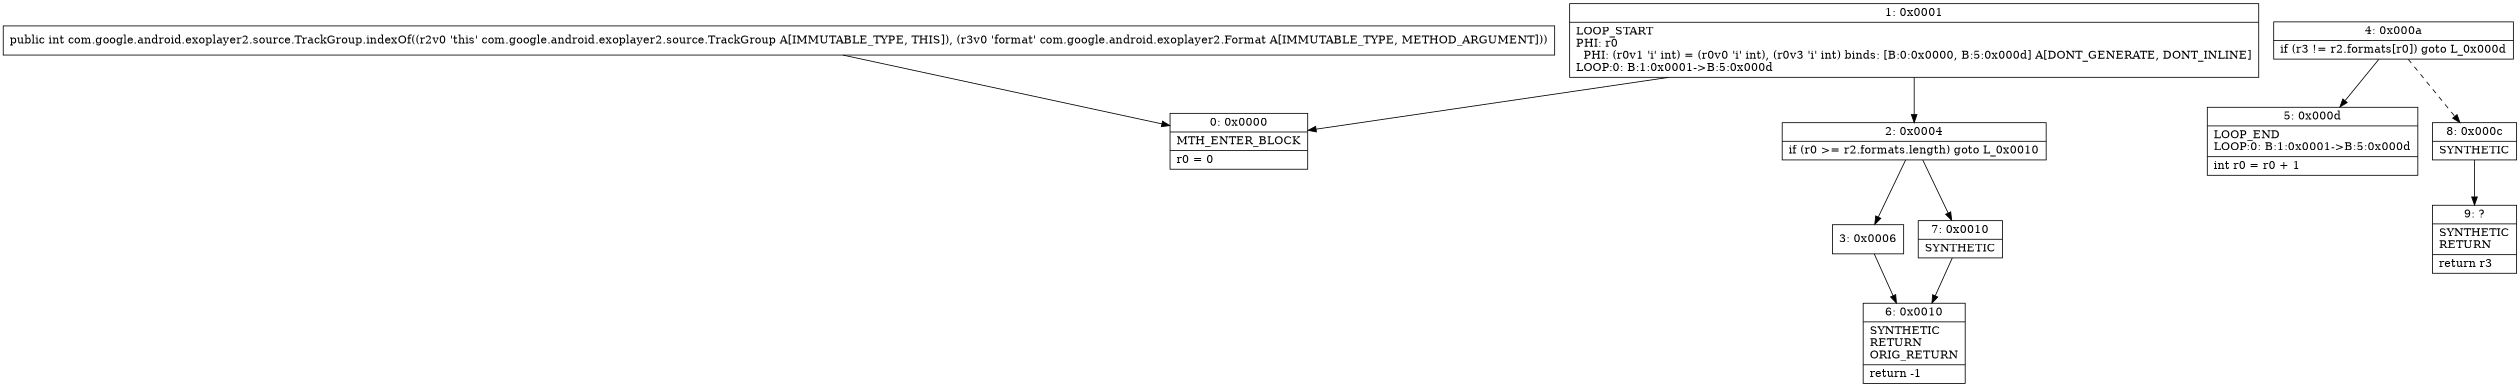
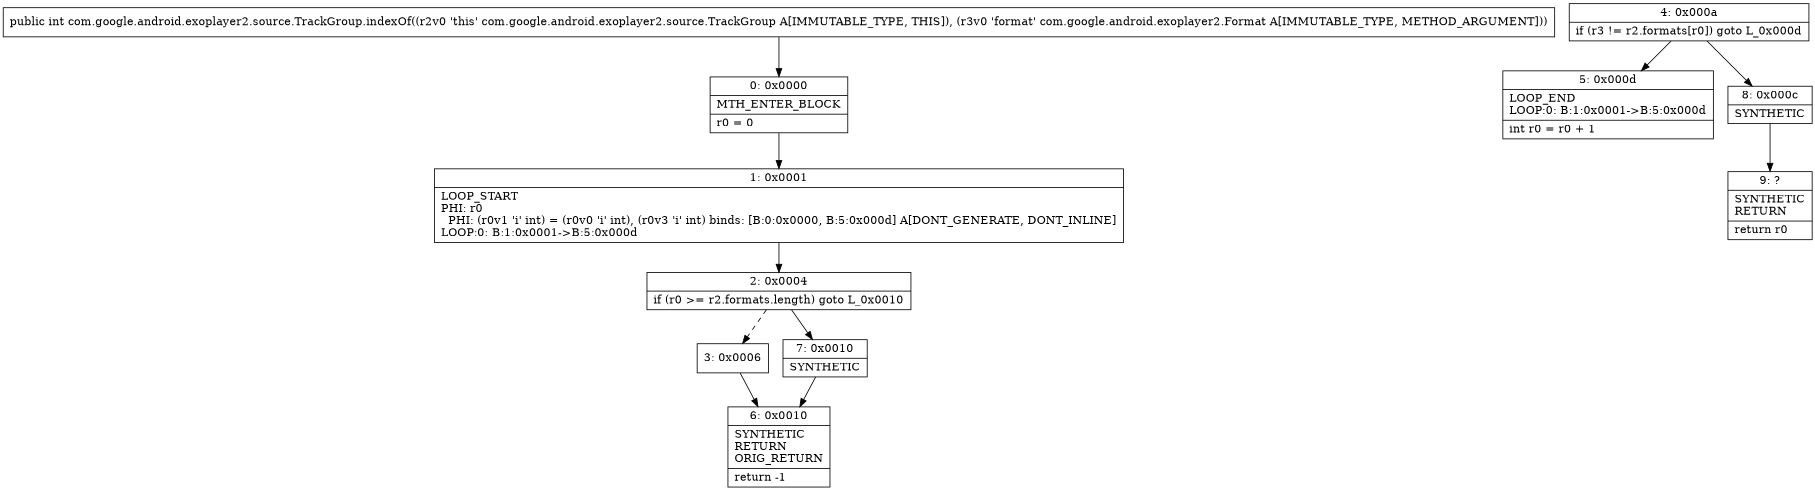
edge "4: 0x000a" -> "8: 0x000c": style dashed -> solid
edge "1: 0x0001" -> "0: 0x0000": reversed
edge "2: 0x0004" -> "3: 0x0006": style solid -> dashed
node "9: ?": text "return r3" -> "return r0"
